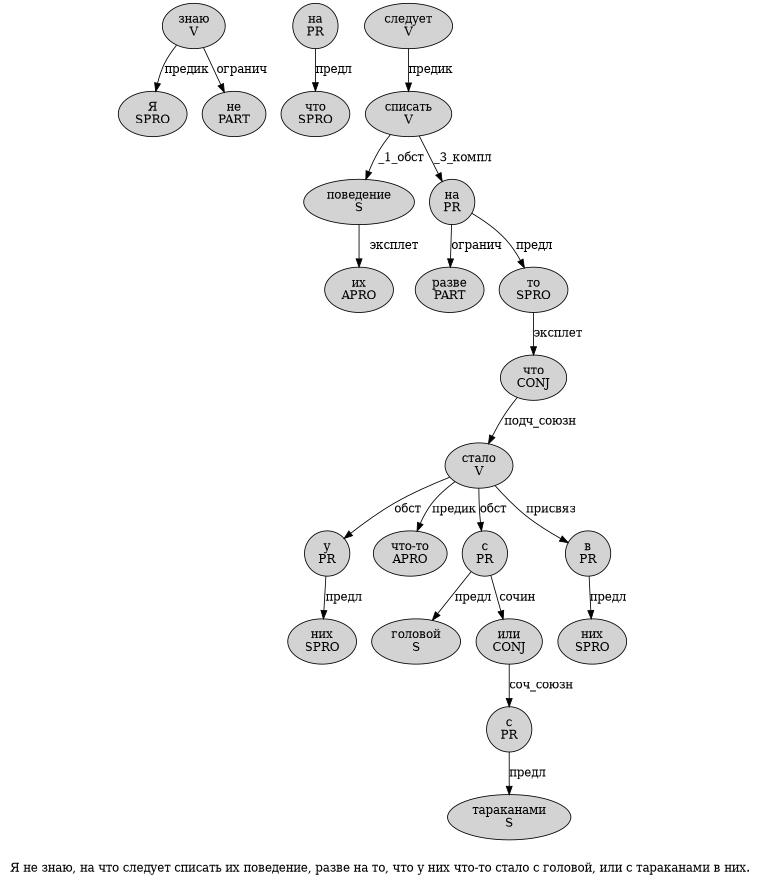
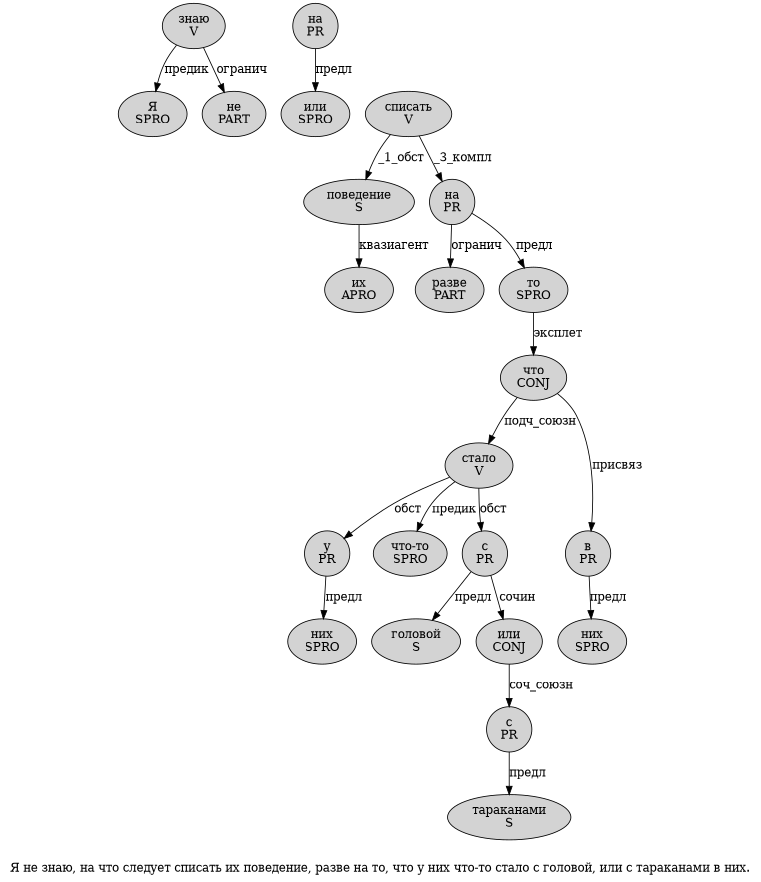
node "следует V": removed
node "что SPRO": label "что SPRO" -> "или SPRO"
edge "поведение S" -> "их APRO": label "эксплет" -> "квазиагент"
edge "стало V" -> "в PR": now "что CONJ" -> "в PR"
node "что-то APRO": label "что-то APRO" -> "что-то SPRO"
